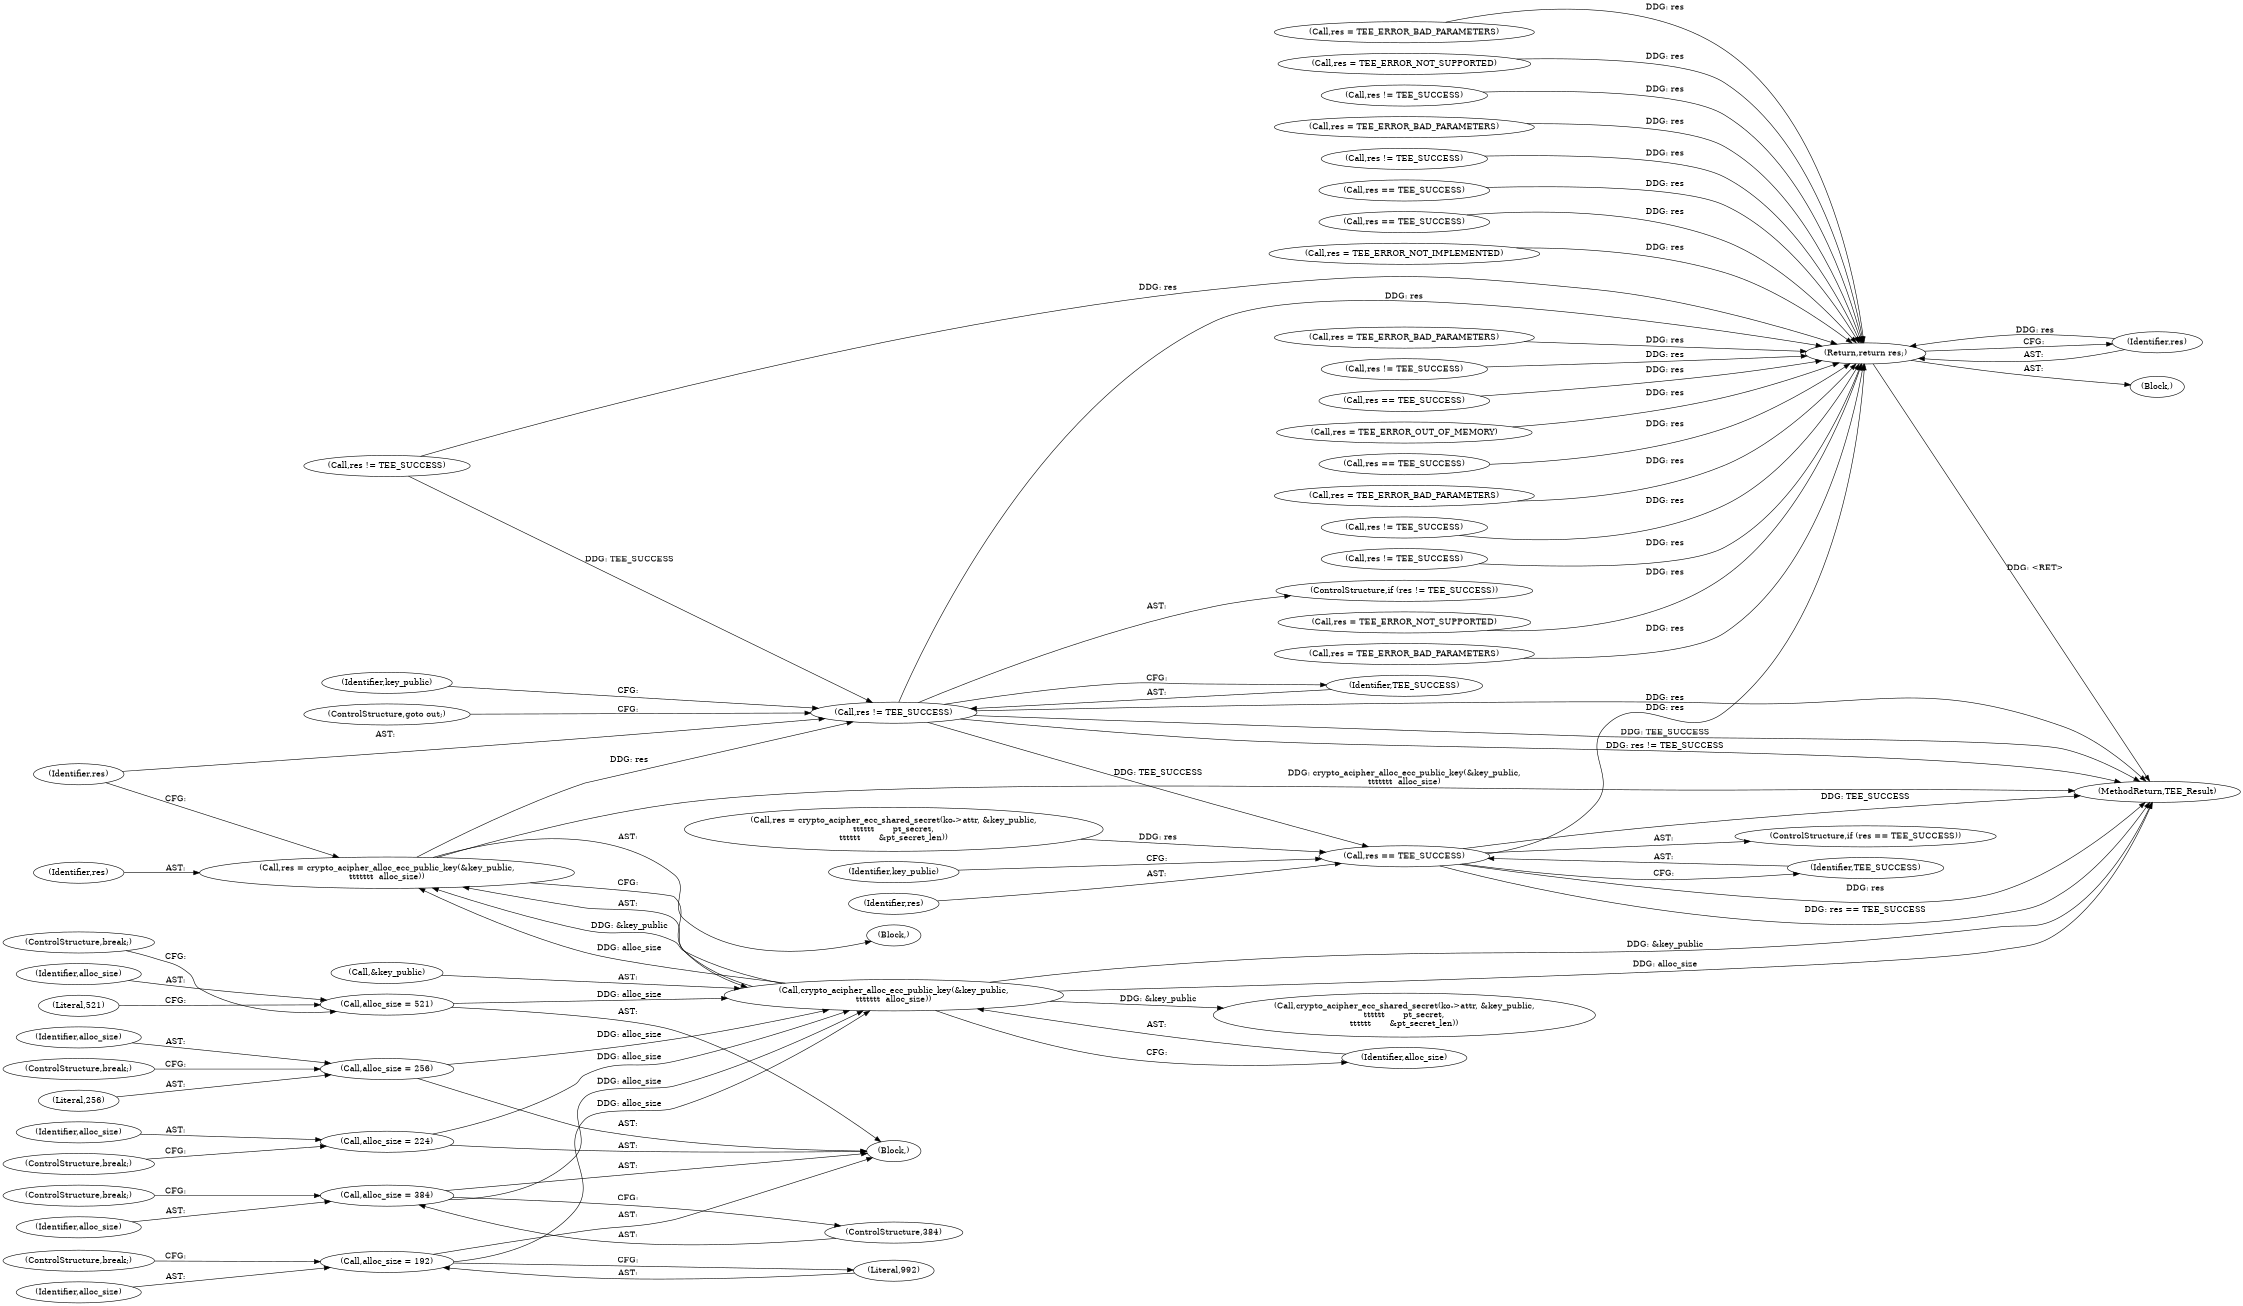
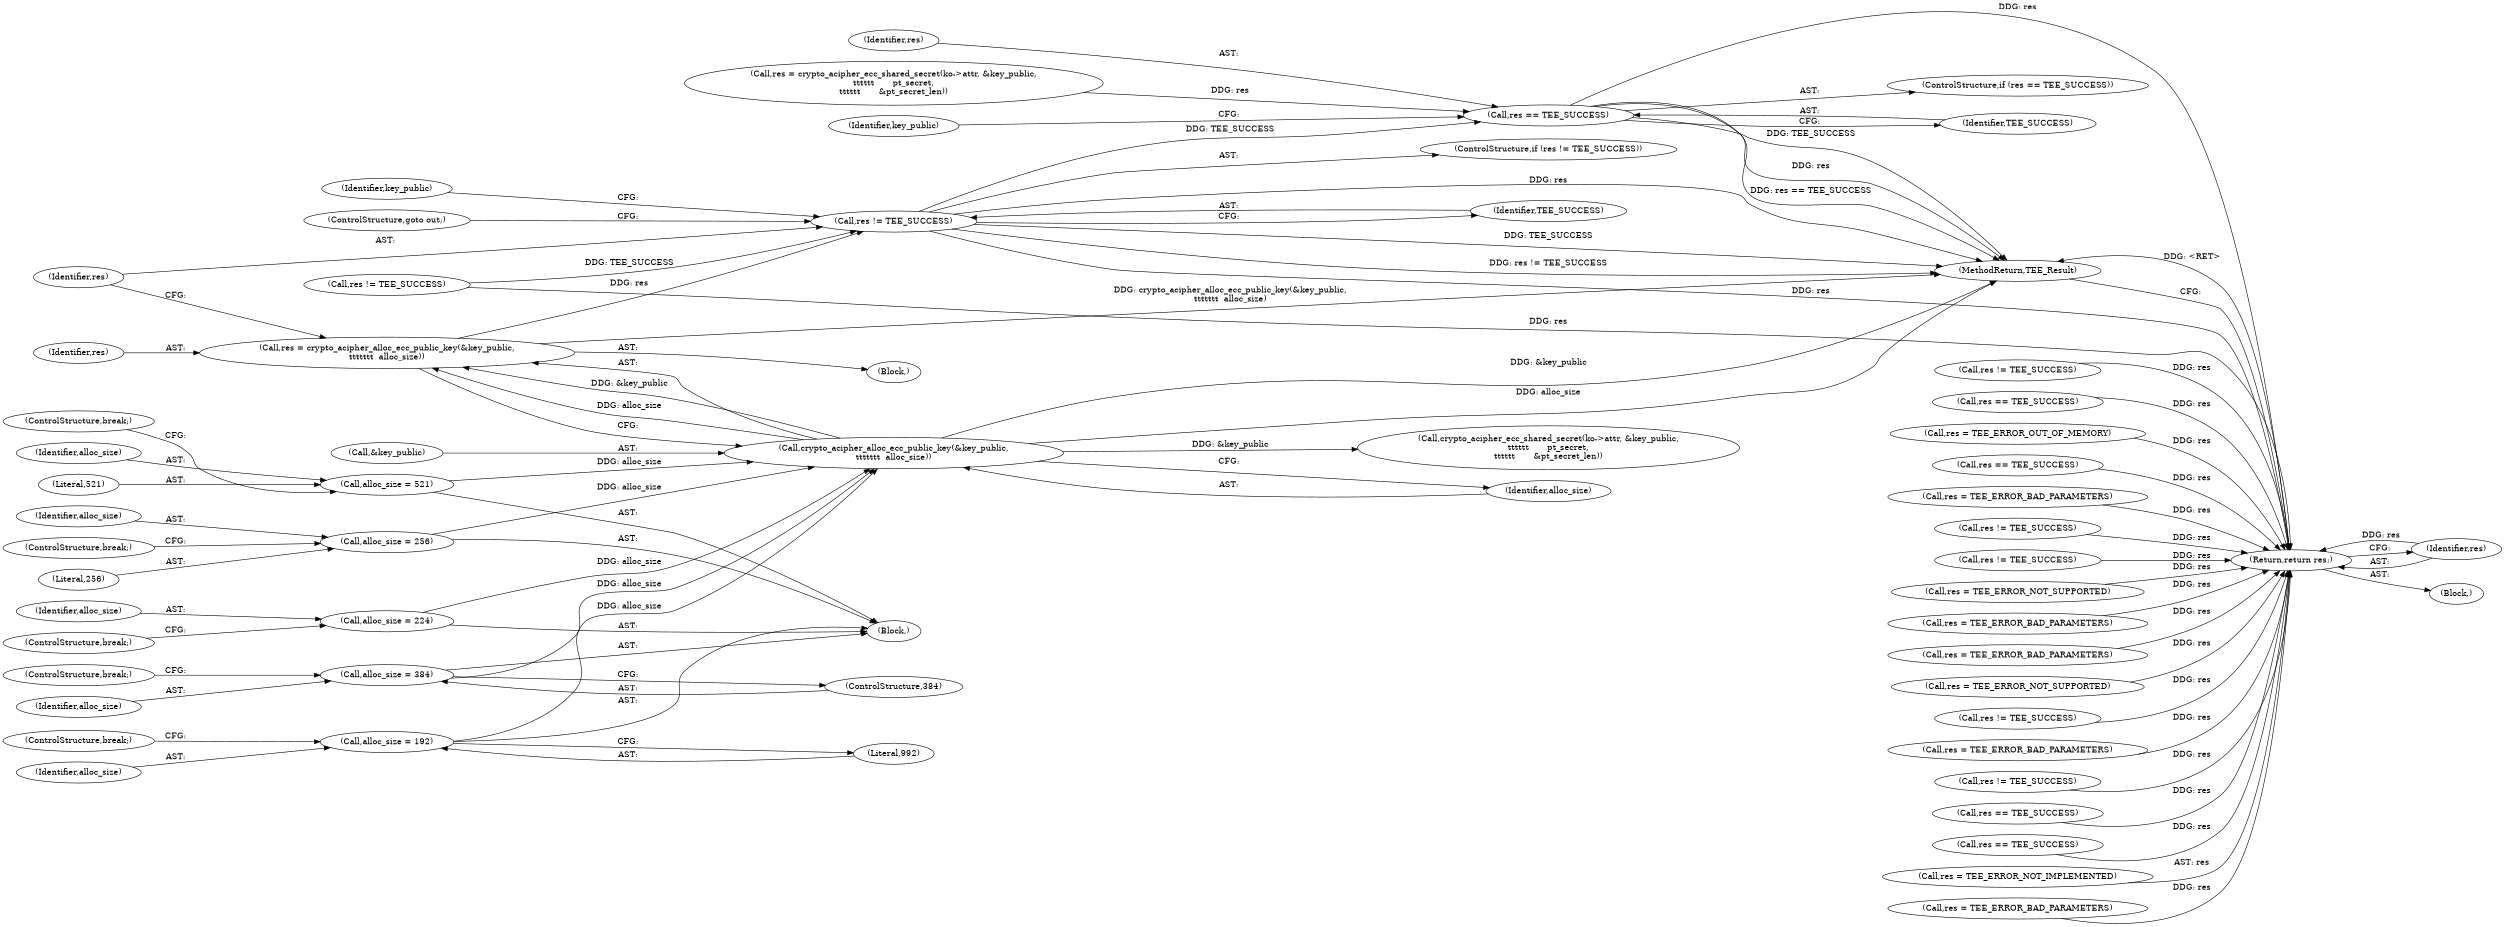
edge "(Call,res = TEE_ERROR_NOT_IMPLEMENTED)" -> "(Return,return res;)": label "DDG: res" -> "AST: res"
edge "(MethodReturn,TEE_Result)" -> "(Return,return res;)": added, label "CFG:"
edge "(Literal,521)" -> "(Call,alloc_size = 521)": label "CFG: " -> "AST: "
